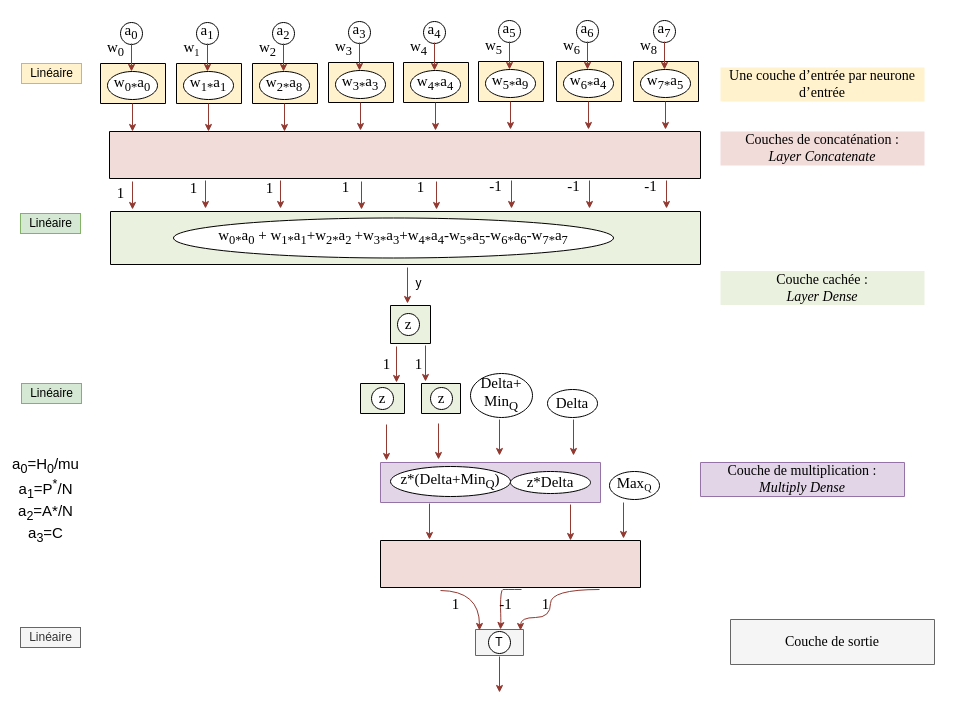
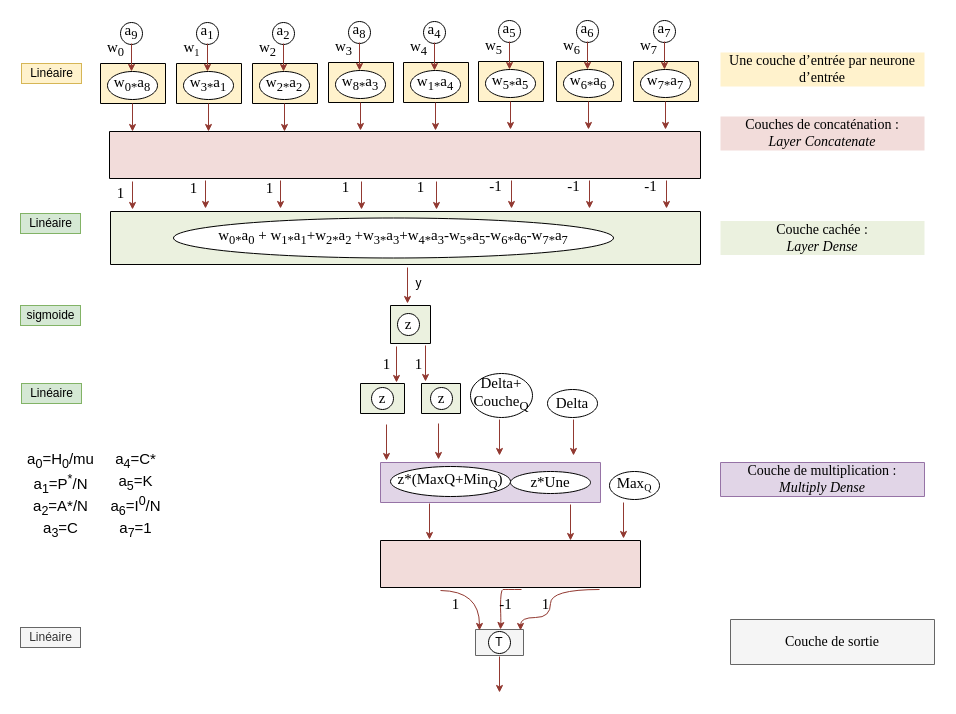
node "a3": label "a3" -> "a8"
node "a0": label "a0" -> "a9"
node "w8": label "w8" -> "w7"
node "w5*a9": label "w5*a9" -> "w5*a5"
node "w6*a4": label "w6*a4" -> "w6*a6"
node "w7*a5": label "w7*a5" -> "w7*a7"
node "w3*a3": label "w3*a3" -> "w8*a3"
node "w4*a4": label "w4*a4" -> "w1*a4"
node "w0*a0": label "w0*a0" -> "w0*a8"
node "w1*a1": label "w1*a1" -> "w3*a1"
node "w2*a8": label "w2*a8" -> "w2*a2"
node "Une couche d’entrée par neurone d’entrée": moved (823, 85) -> (823, 70)
node "Couches de concaténation : Layer Concatenate": moved (823, 149) -> (823, 134)
node "w0*a0 + w1*a1+w2*a2 +w3*a3+w4*a4-w5*a5-w6*a6-w7*a7": label "w0*a0 + w1*a1+w2*a2 +w3*a3+w4*a4-w5*a5-w6*a6-w7*a7" -> "w0*a0 + w1*a1+w2*a2 +w3*a3+w4*a3-w5*a5-w6*a6-w7*a7"
node "Couche cachée : Layer Dense": moved (823, 288) -> (823, 238)
node "sigmoide": added
node "Delta+MinQ": label "Delta+MinQ" -> "Delta+CoucheQ"
node "Couche de multiplication : Multiply Dense": moved (803, 480) -> (823, 480)
node "z*(Delta+MinQ)": label "z*(Delta+MinQ)" -> "z*(MaxQ+MinQ)"
node "z*Delta": label "z*Delta" -> "z*Une"
node "a4=C* a5=K a6=I0/N a7=1": added
node "a0=H0/mu a1=P*/N a2=A*/N a3=C": moved (46, 501) -> (61, 496)
